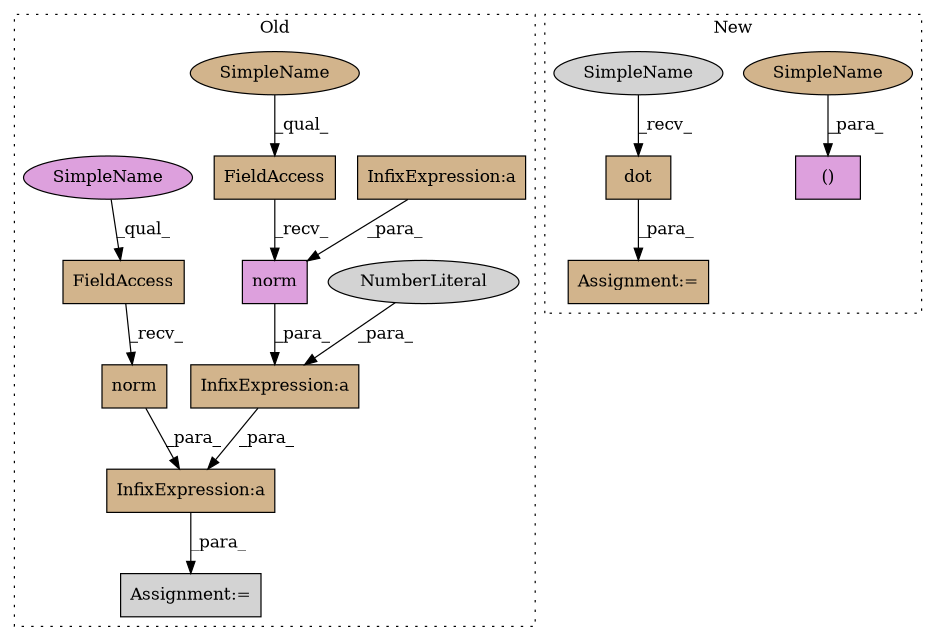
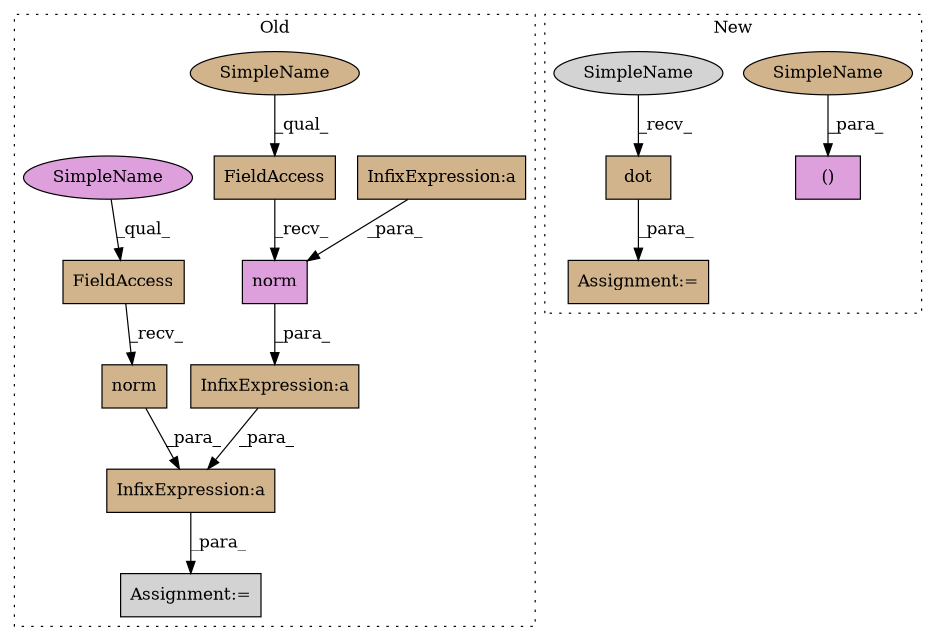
node "NumberLiteral": removed
